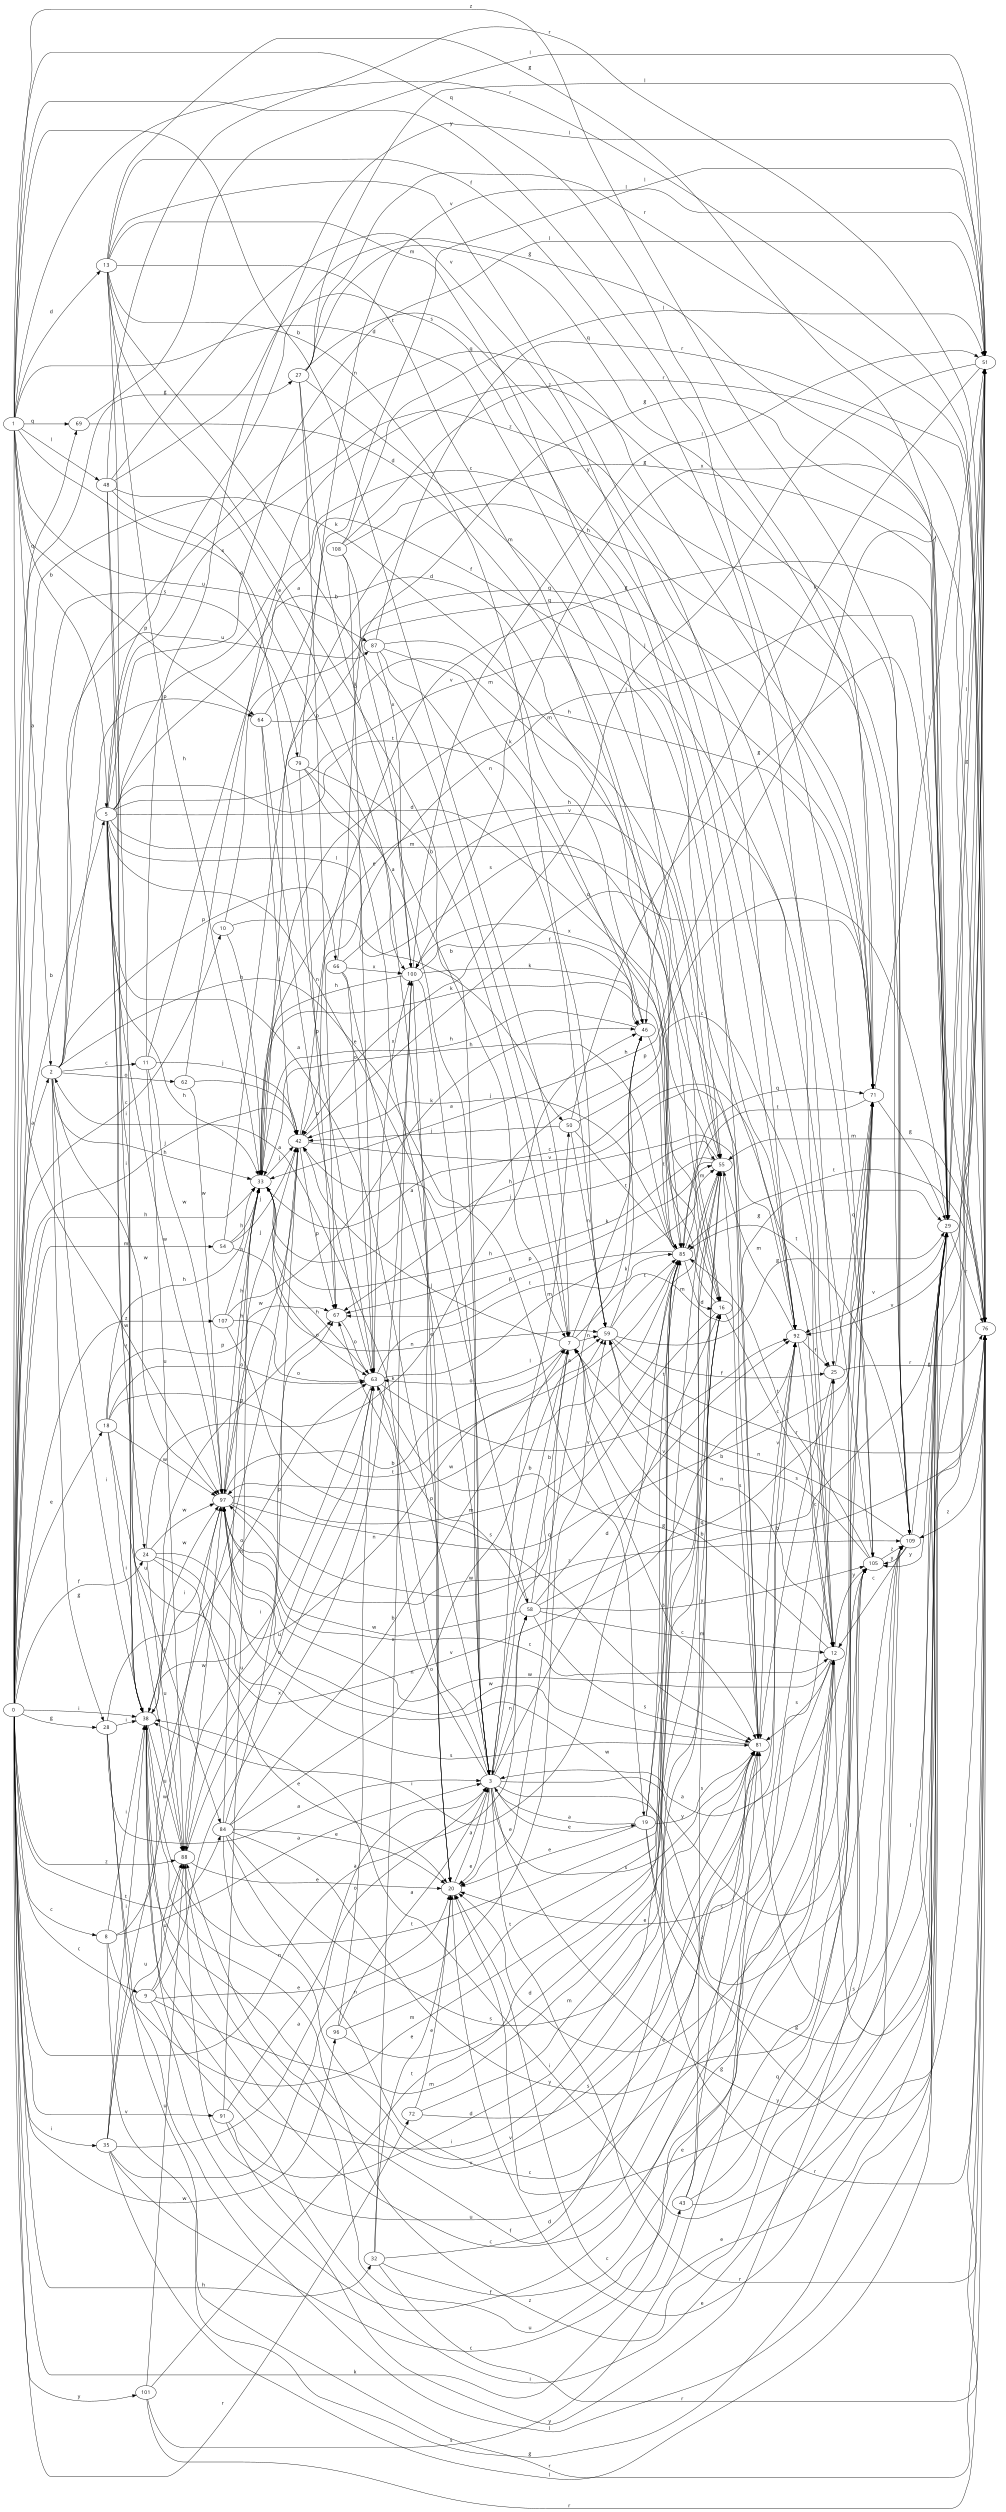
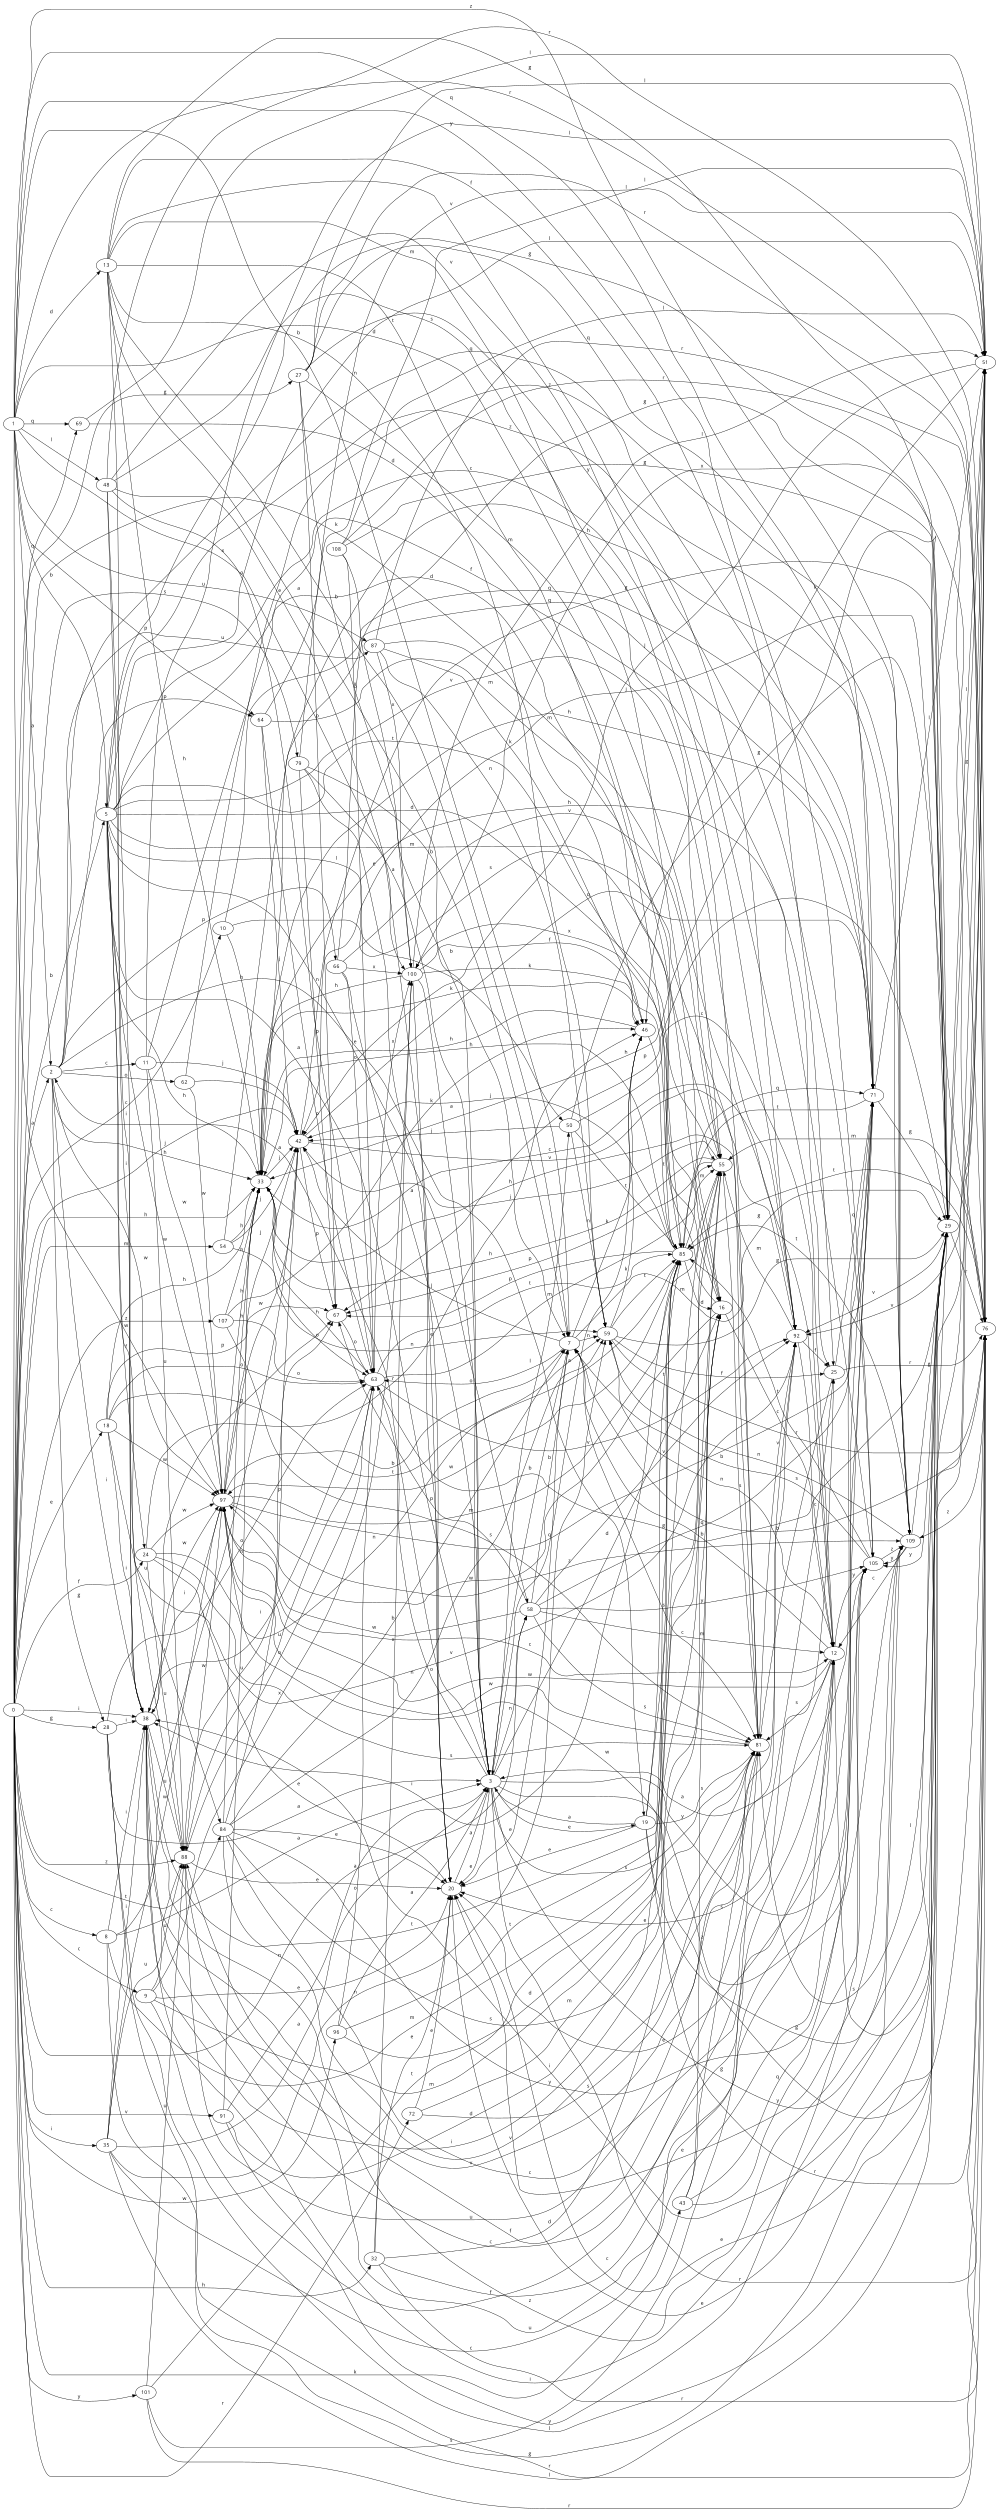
edge "24" -> "46": label "k" -> "r"
